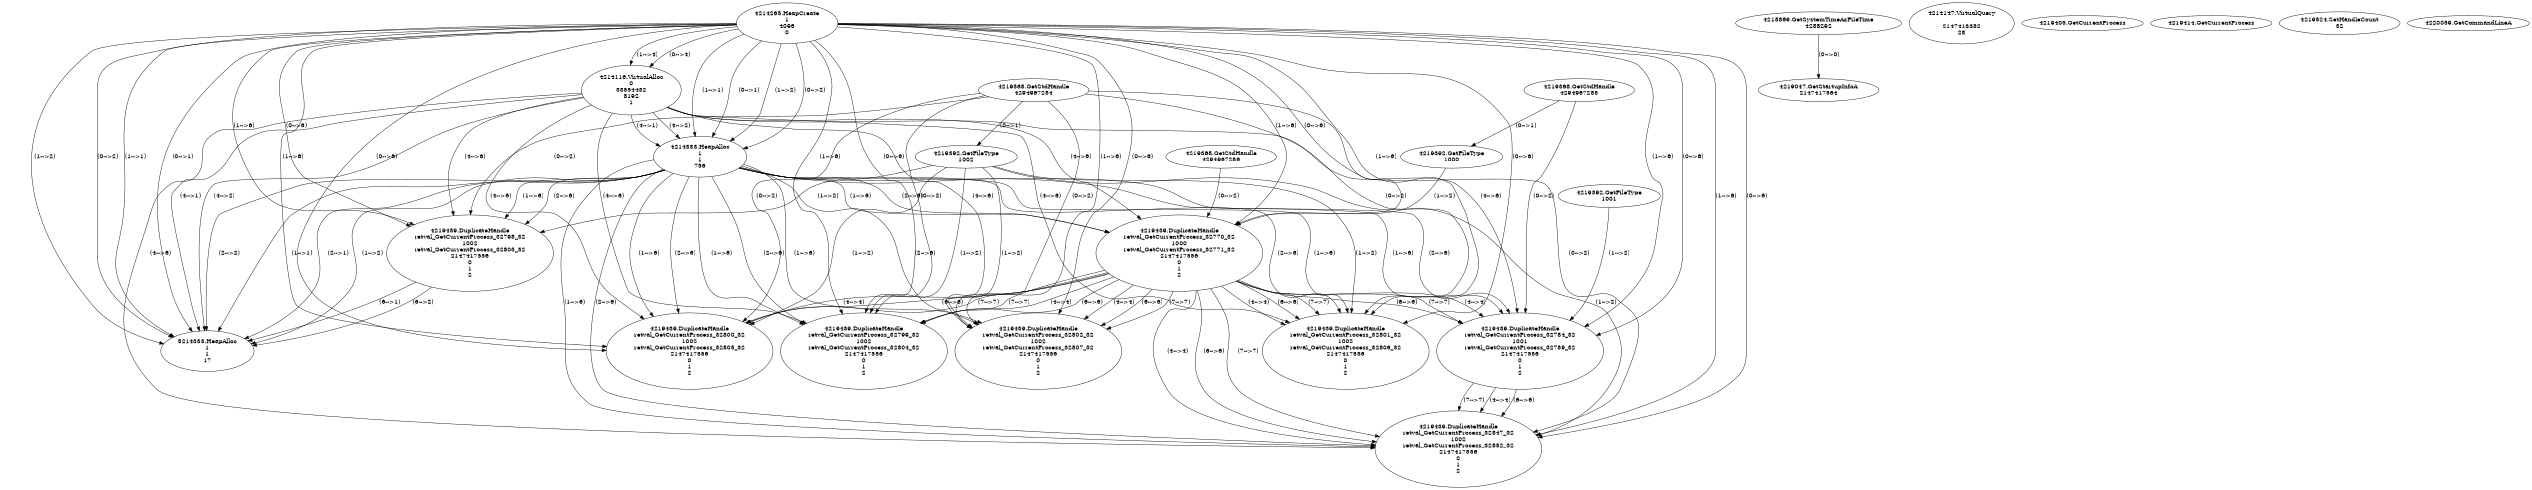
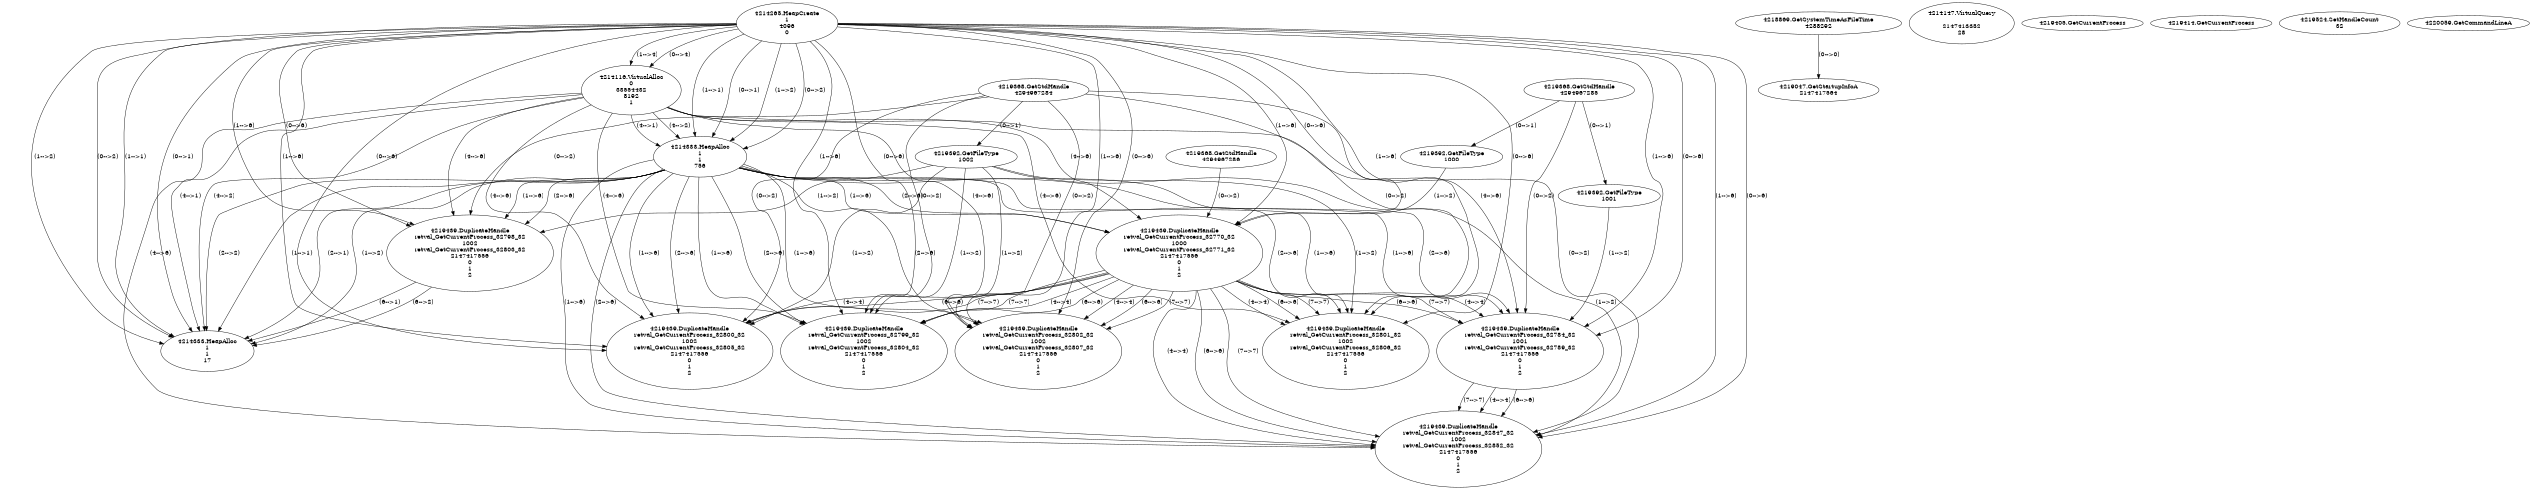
edge "4219368.GetStdHandle 4294967285" -> "4219392.GetFileType 1001": added, label "(0-->1)"
node "5214333.HeapAlloc 1 1 17": label "5214333.HeapAlloc 1 1 17" -> "4214333.HeapAlloc 1 1 17"
